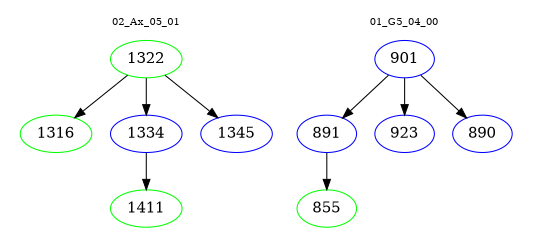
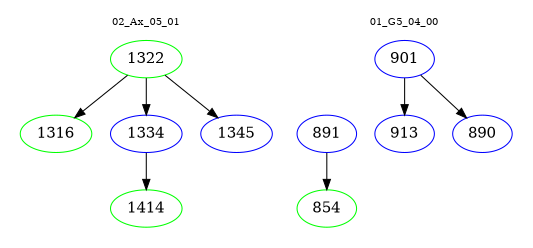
edge "901" -> "891": removed
node "923": label "923" -> "913"
node "1411": label "1411" -> "1414"
node "855": label "855" -> "854"
